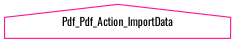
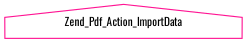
node "Pdf_Pdf_Action_ImportData": label "Pdf_Pdf_Action_ImportData" -> "Zend_Pdf_Action_ImportData"
